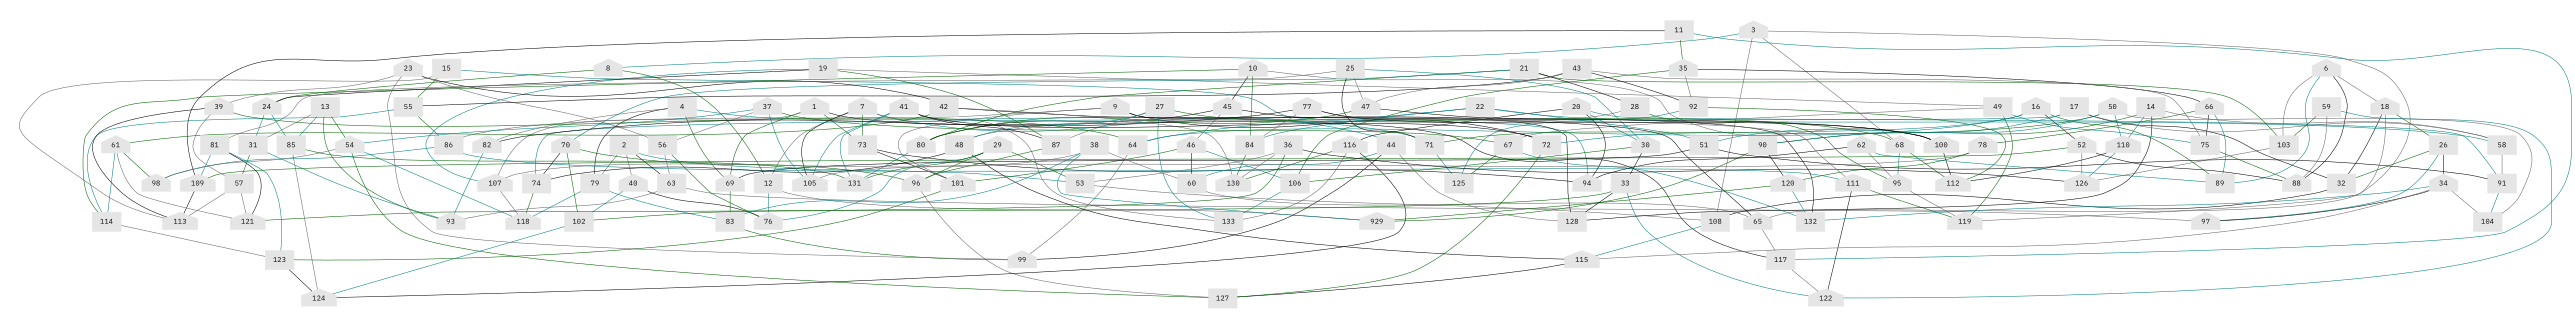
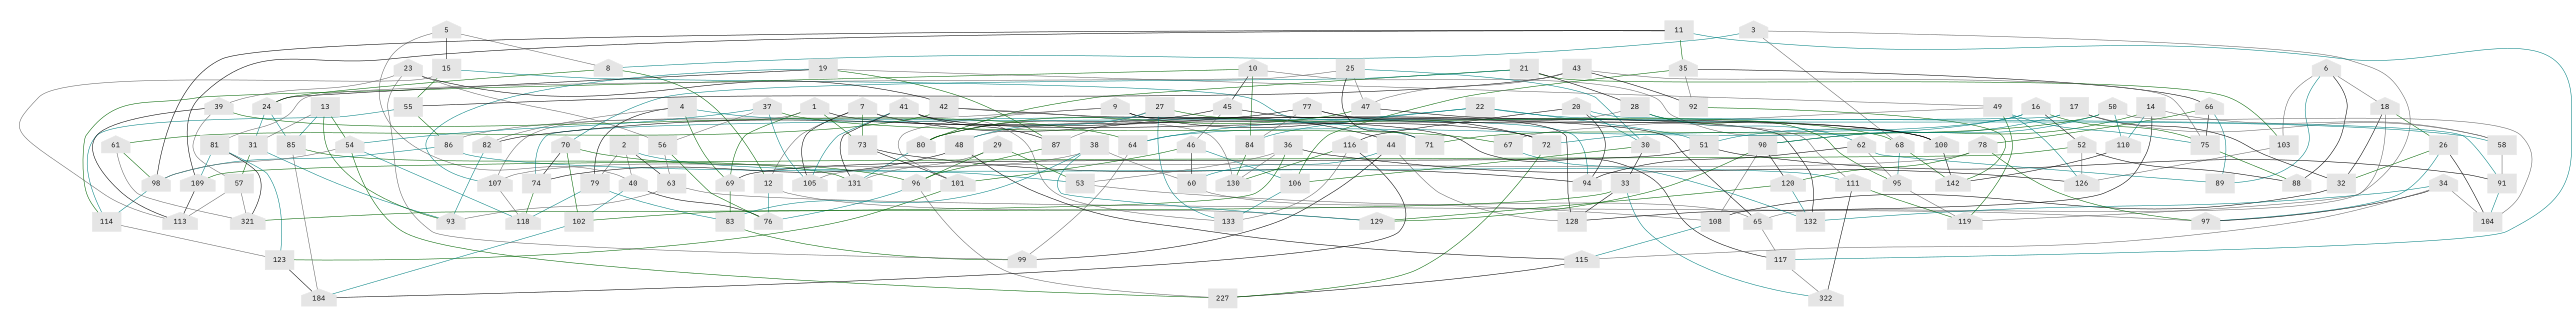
node "5": added
edge "11" -- "98": added
node "59": removed
edge "3" -- "108": now "90" -- "108"
edge "7" -- "44": color teal -> black
edge "28" -- "62": added
edge "16" -- "89": now "16" -- "75"
edge "41" -- "131": color teal -> black
edge "26" -- "34": now "26" -- "104"
edge "29" -- "131": color darkgreen -> gray40
edge "110" -- "126": now "49" -- "126"
edge "61" -- "114": now "98" -- "114"
node "125": removed
node "112": label "112" -> "142"
edge "29" -- "76": now "96" -- "76"
edge "78" -- "97": added
node "121": label "121" -> "321"
node "929": label "929" -> "129"
node "124": label "124" -> "184"
node "127": label "127" -> "227"
node "122": label "122" -> "322"
